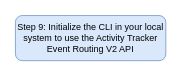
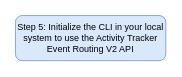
node "Step 9: Initialize the CLI in your local system to use the Activity Tracker Event Routing V2 API": label "Step 9: Initialize the CLI in your local system to use the Activity Tracker Event Routing V2 API" -> "Step 5: Initialize the CLI in your local system to use the Activity Tracker Event Routing V2 API"
